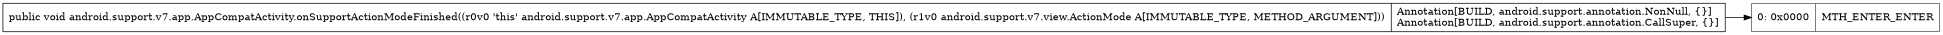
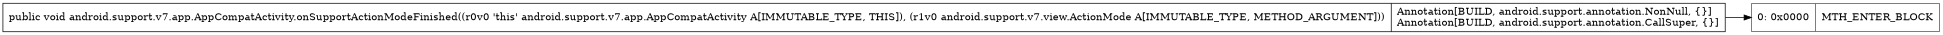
node "0: 0x0000": text "MTH_ENTER_ENTER" -> "MTH_ENTER_BLOCK"
